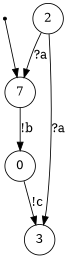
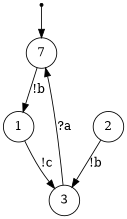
edge "2" -> "7": now "3" -> "7"
edge "2" -> "3": label "?a" -> "!b"
node "0": label "0" -> "1"
